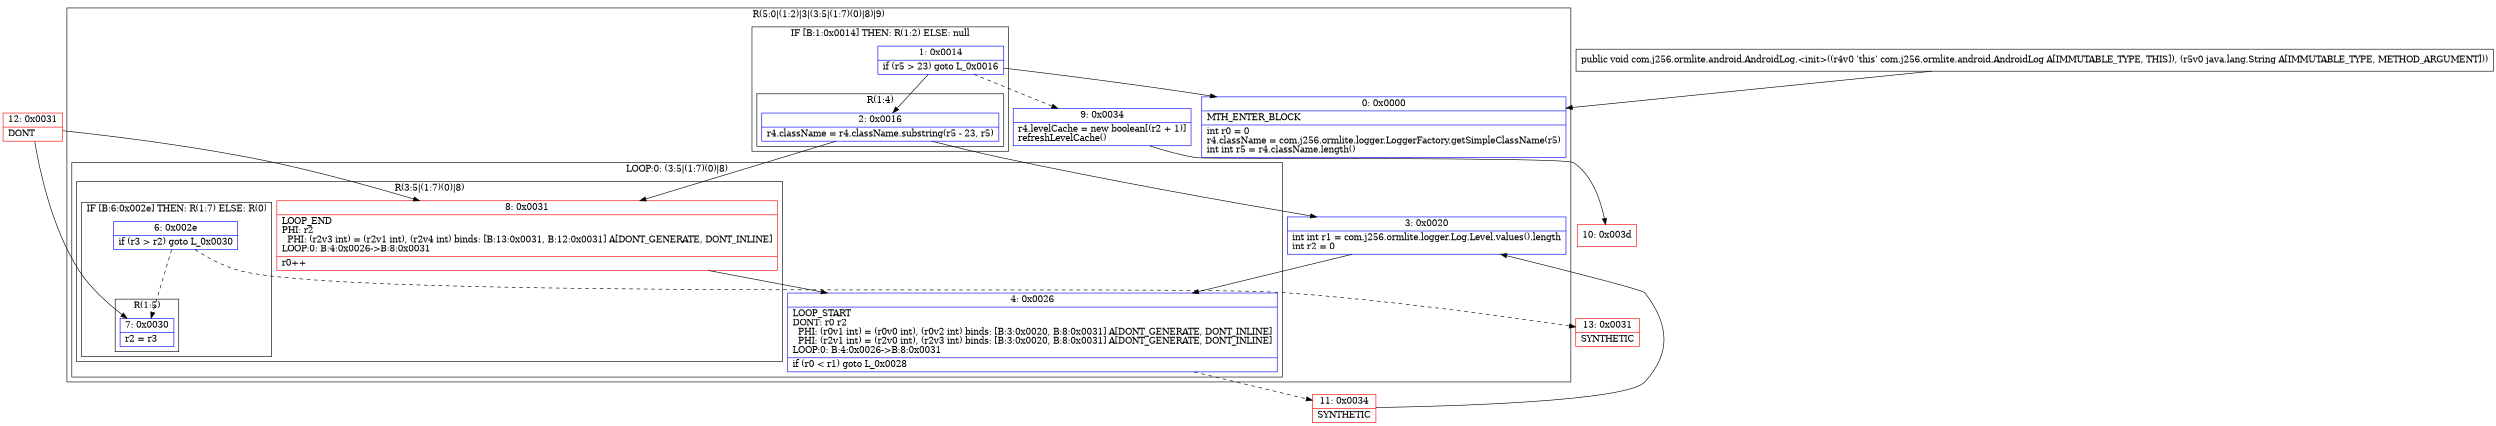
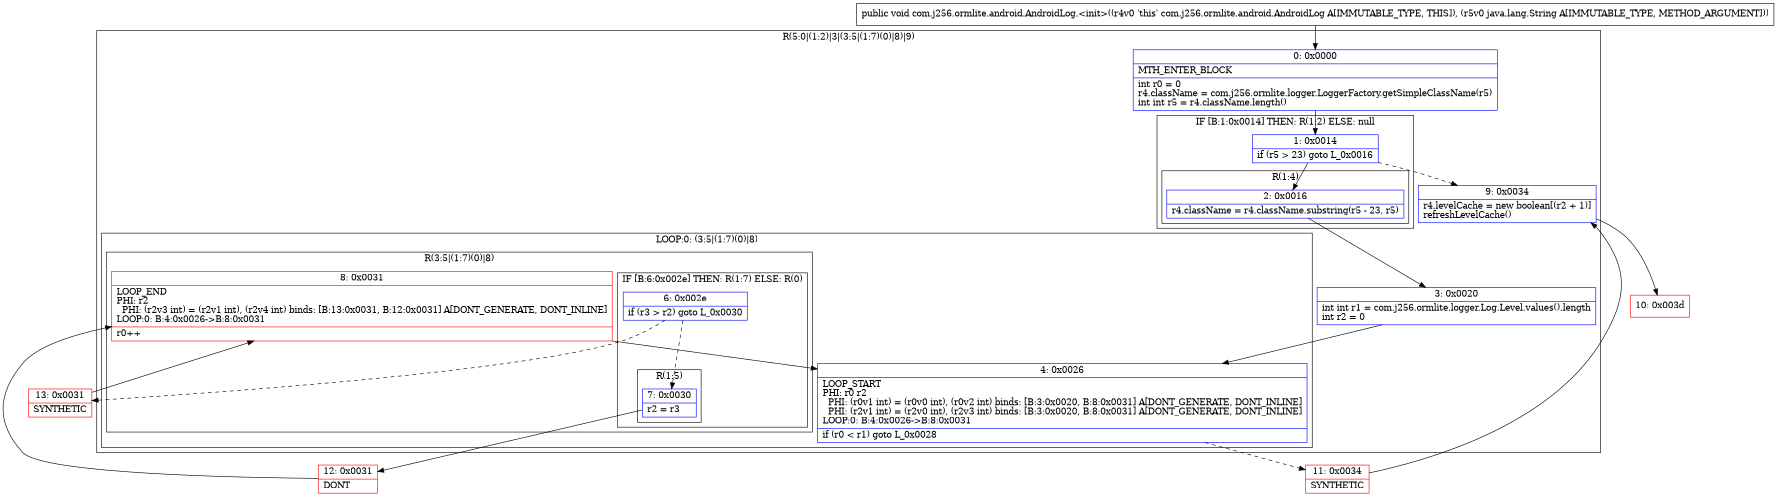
edge "1: 0x0014" -> "0: 0x0000": reversed
edge "2: 0x0016" -> "8: 0x0031": now "13: 0x0031" -> "8: 0x0031"
edge "12: 0x0031" -> "7: 0x0030": reversed
node "4: 0x0026": text "DONT: r0 r2" -> "PHI: r0 r2"
edge "11: 0x0034" -> "3: 0x0020": now "11: 0x0034" -> "9: 0x0034"
